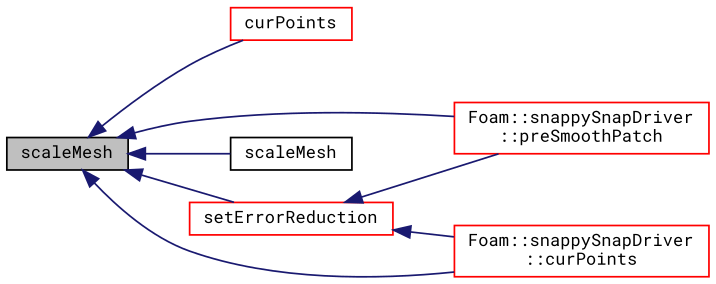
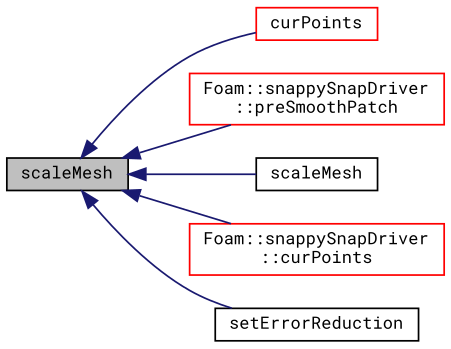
edge "Foam::snappySnapDriver ::preSmoothPatch" -> "setErrorReduction": removed
node "setErrorReduction": color red -> black
edge "Foam::snappySnapDriver ::curPoints" -> "setErrorReduction": removed
